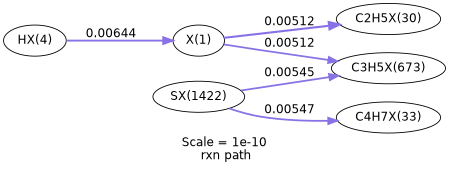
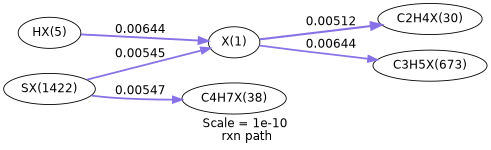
node "C2H5X(30)": label "C2H5X(30)" -> "C2H4X(30)"
node "HX(4)": label "HX(4)" -> "HX(5)"
edge "X(1)" -> "C3H5X(673)": label " 0.00512" -> " 0.00644"
edge "SX(1422)" -> "C3H5X(673)": now "SX(1422)" -> "X(1)"
node "C4H7X(33)": label "C4H7X(33)" -> "C4H7X(38)"
